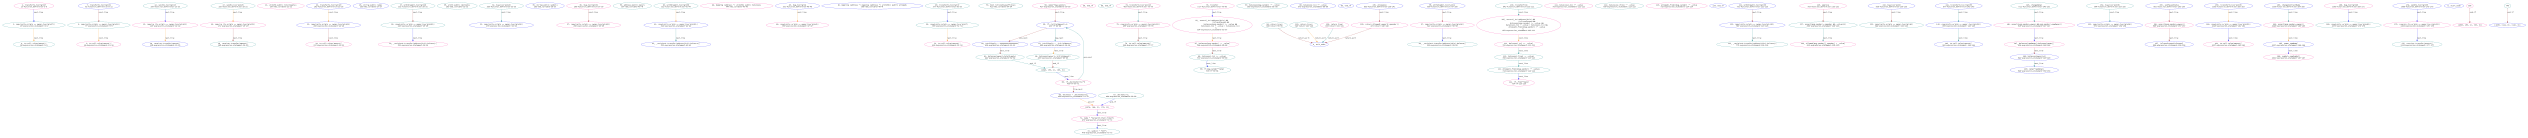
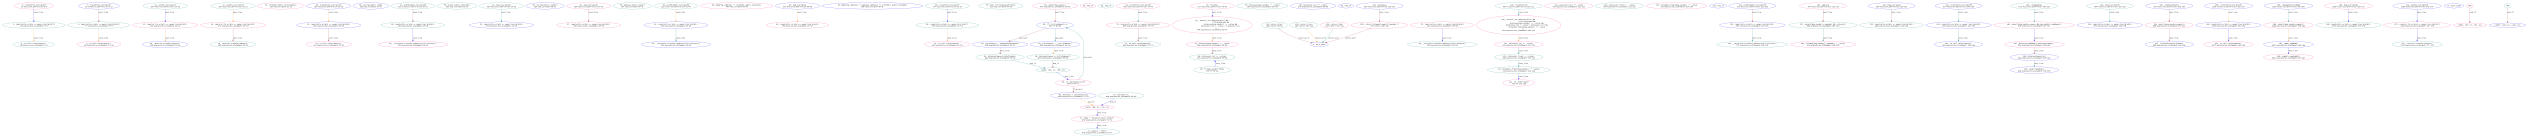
node "96_ withdrawAll_txorigin14 609-function_definition-97-100": removed
edge "88_ balances[_to] += _value; 572-expression_statement-89-89" -> "89_ if_msg.sender==owner 578-if-90-94": reversed
